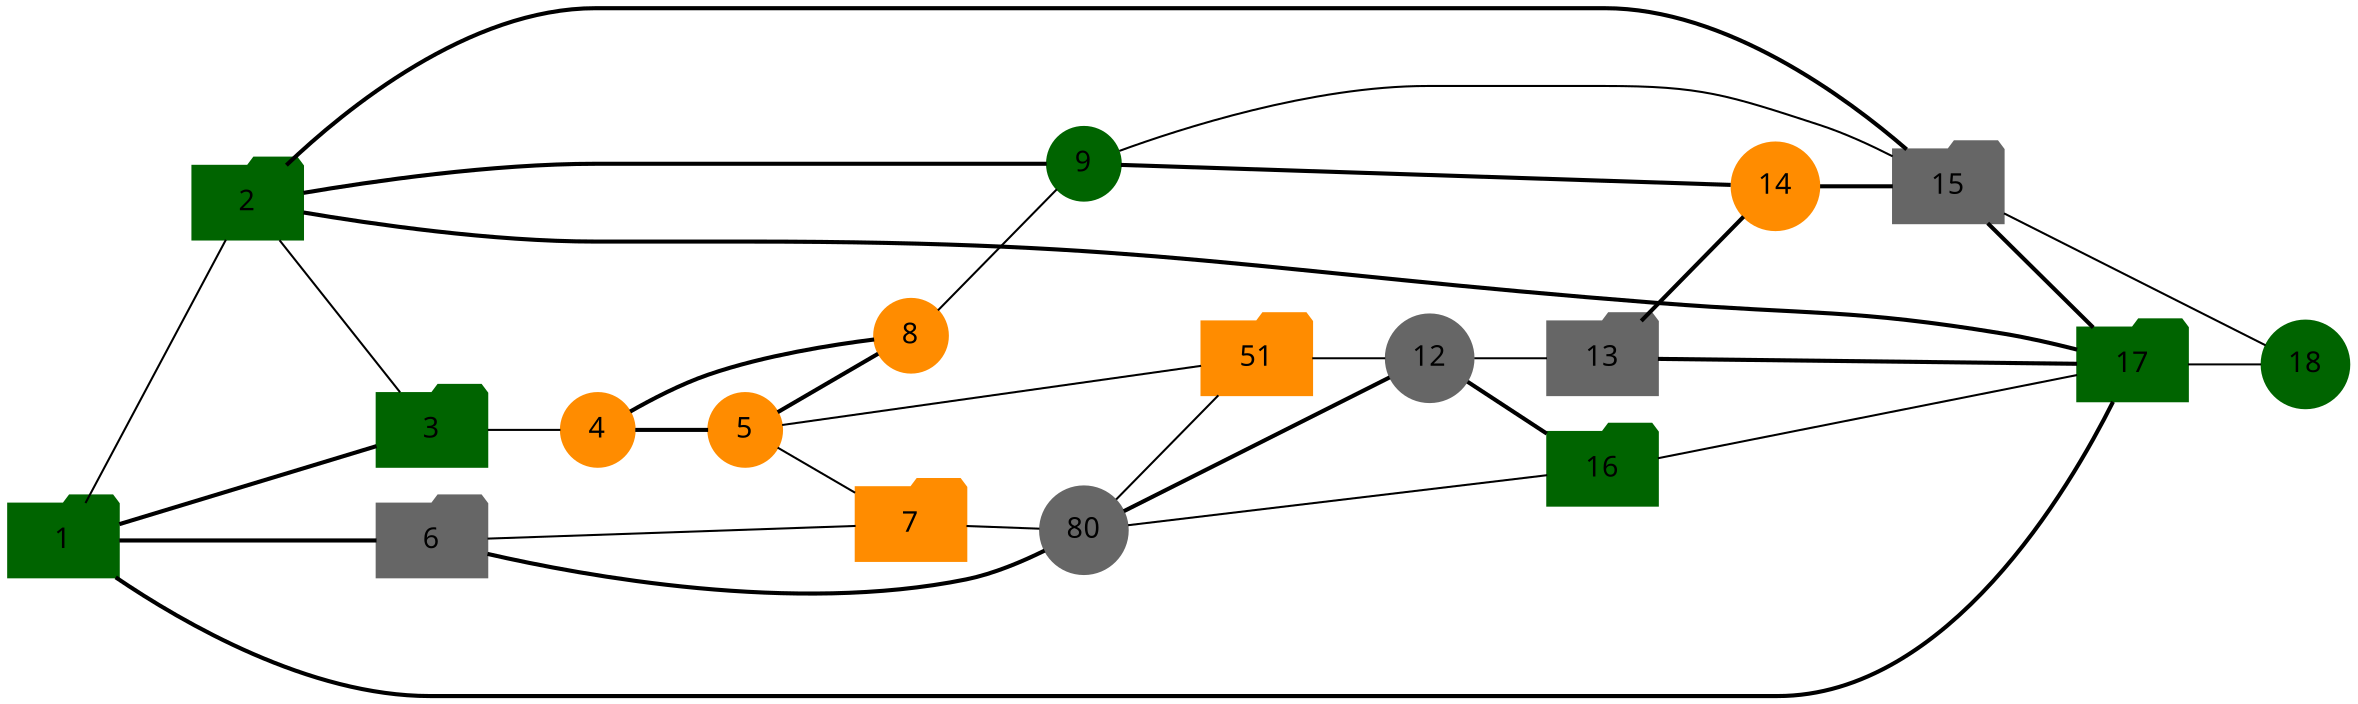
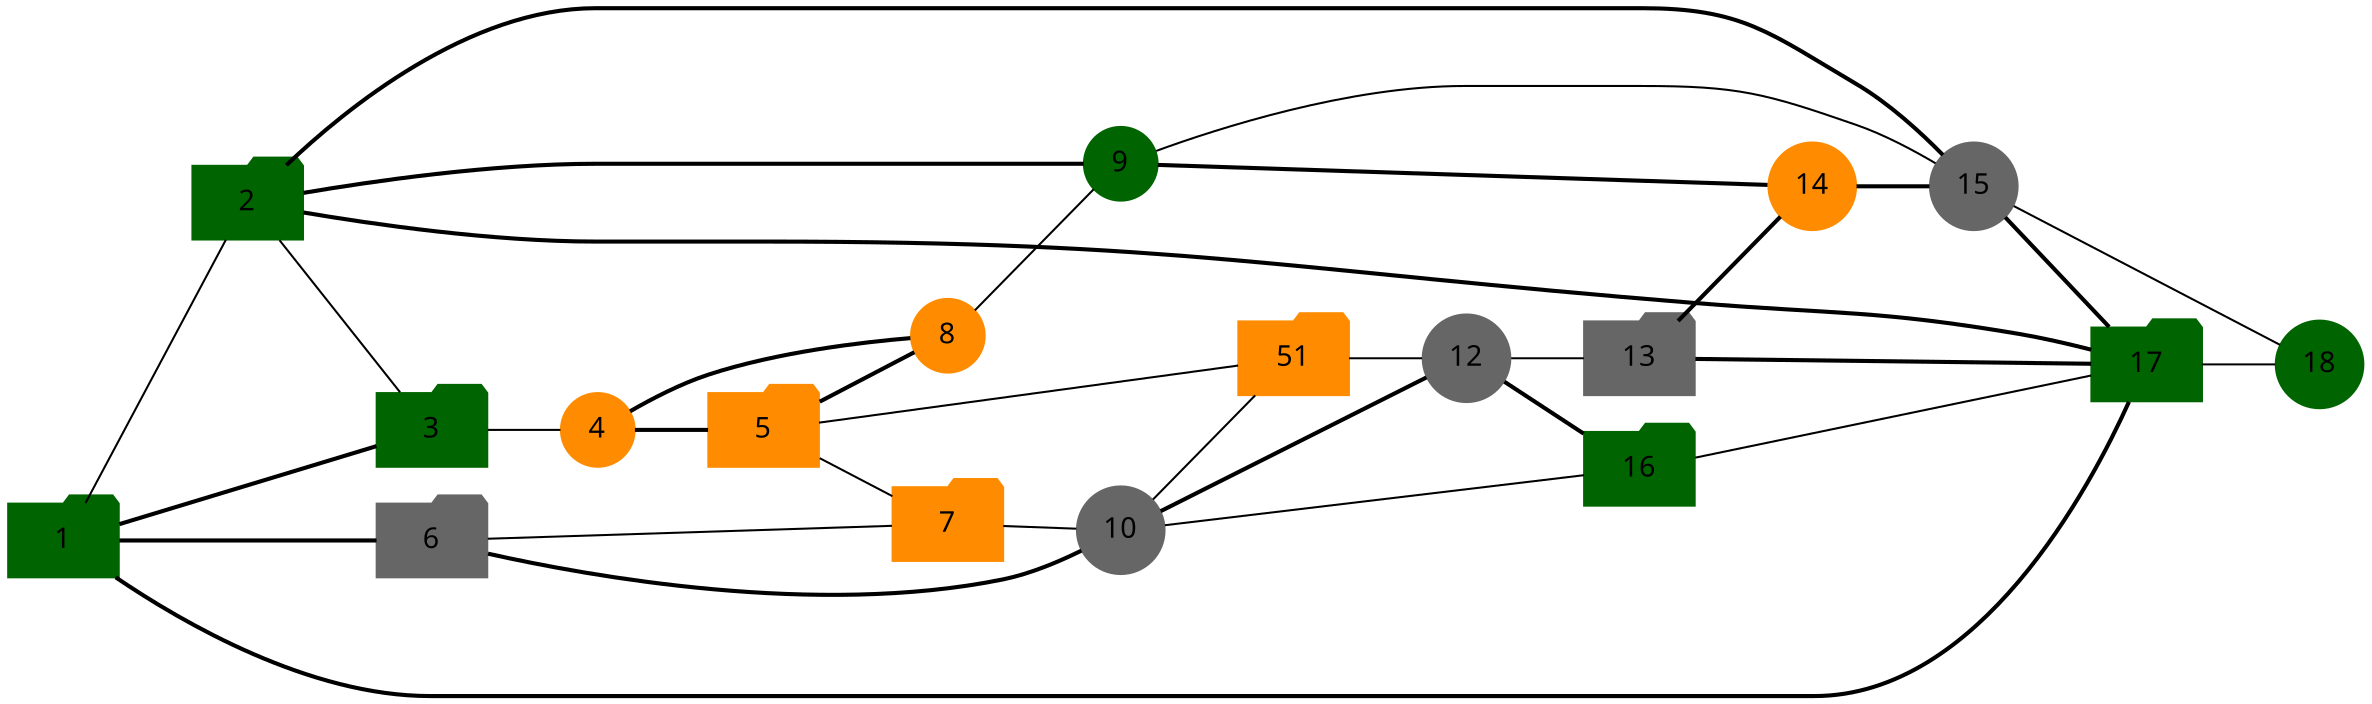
node "15": shape folder -> circle
node "5": shape circle -> folder
node "80": label "80" -> "10"
